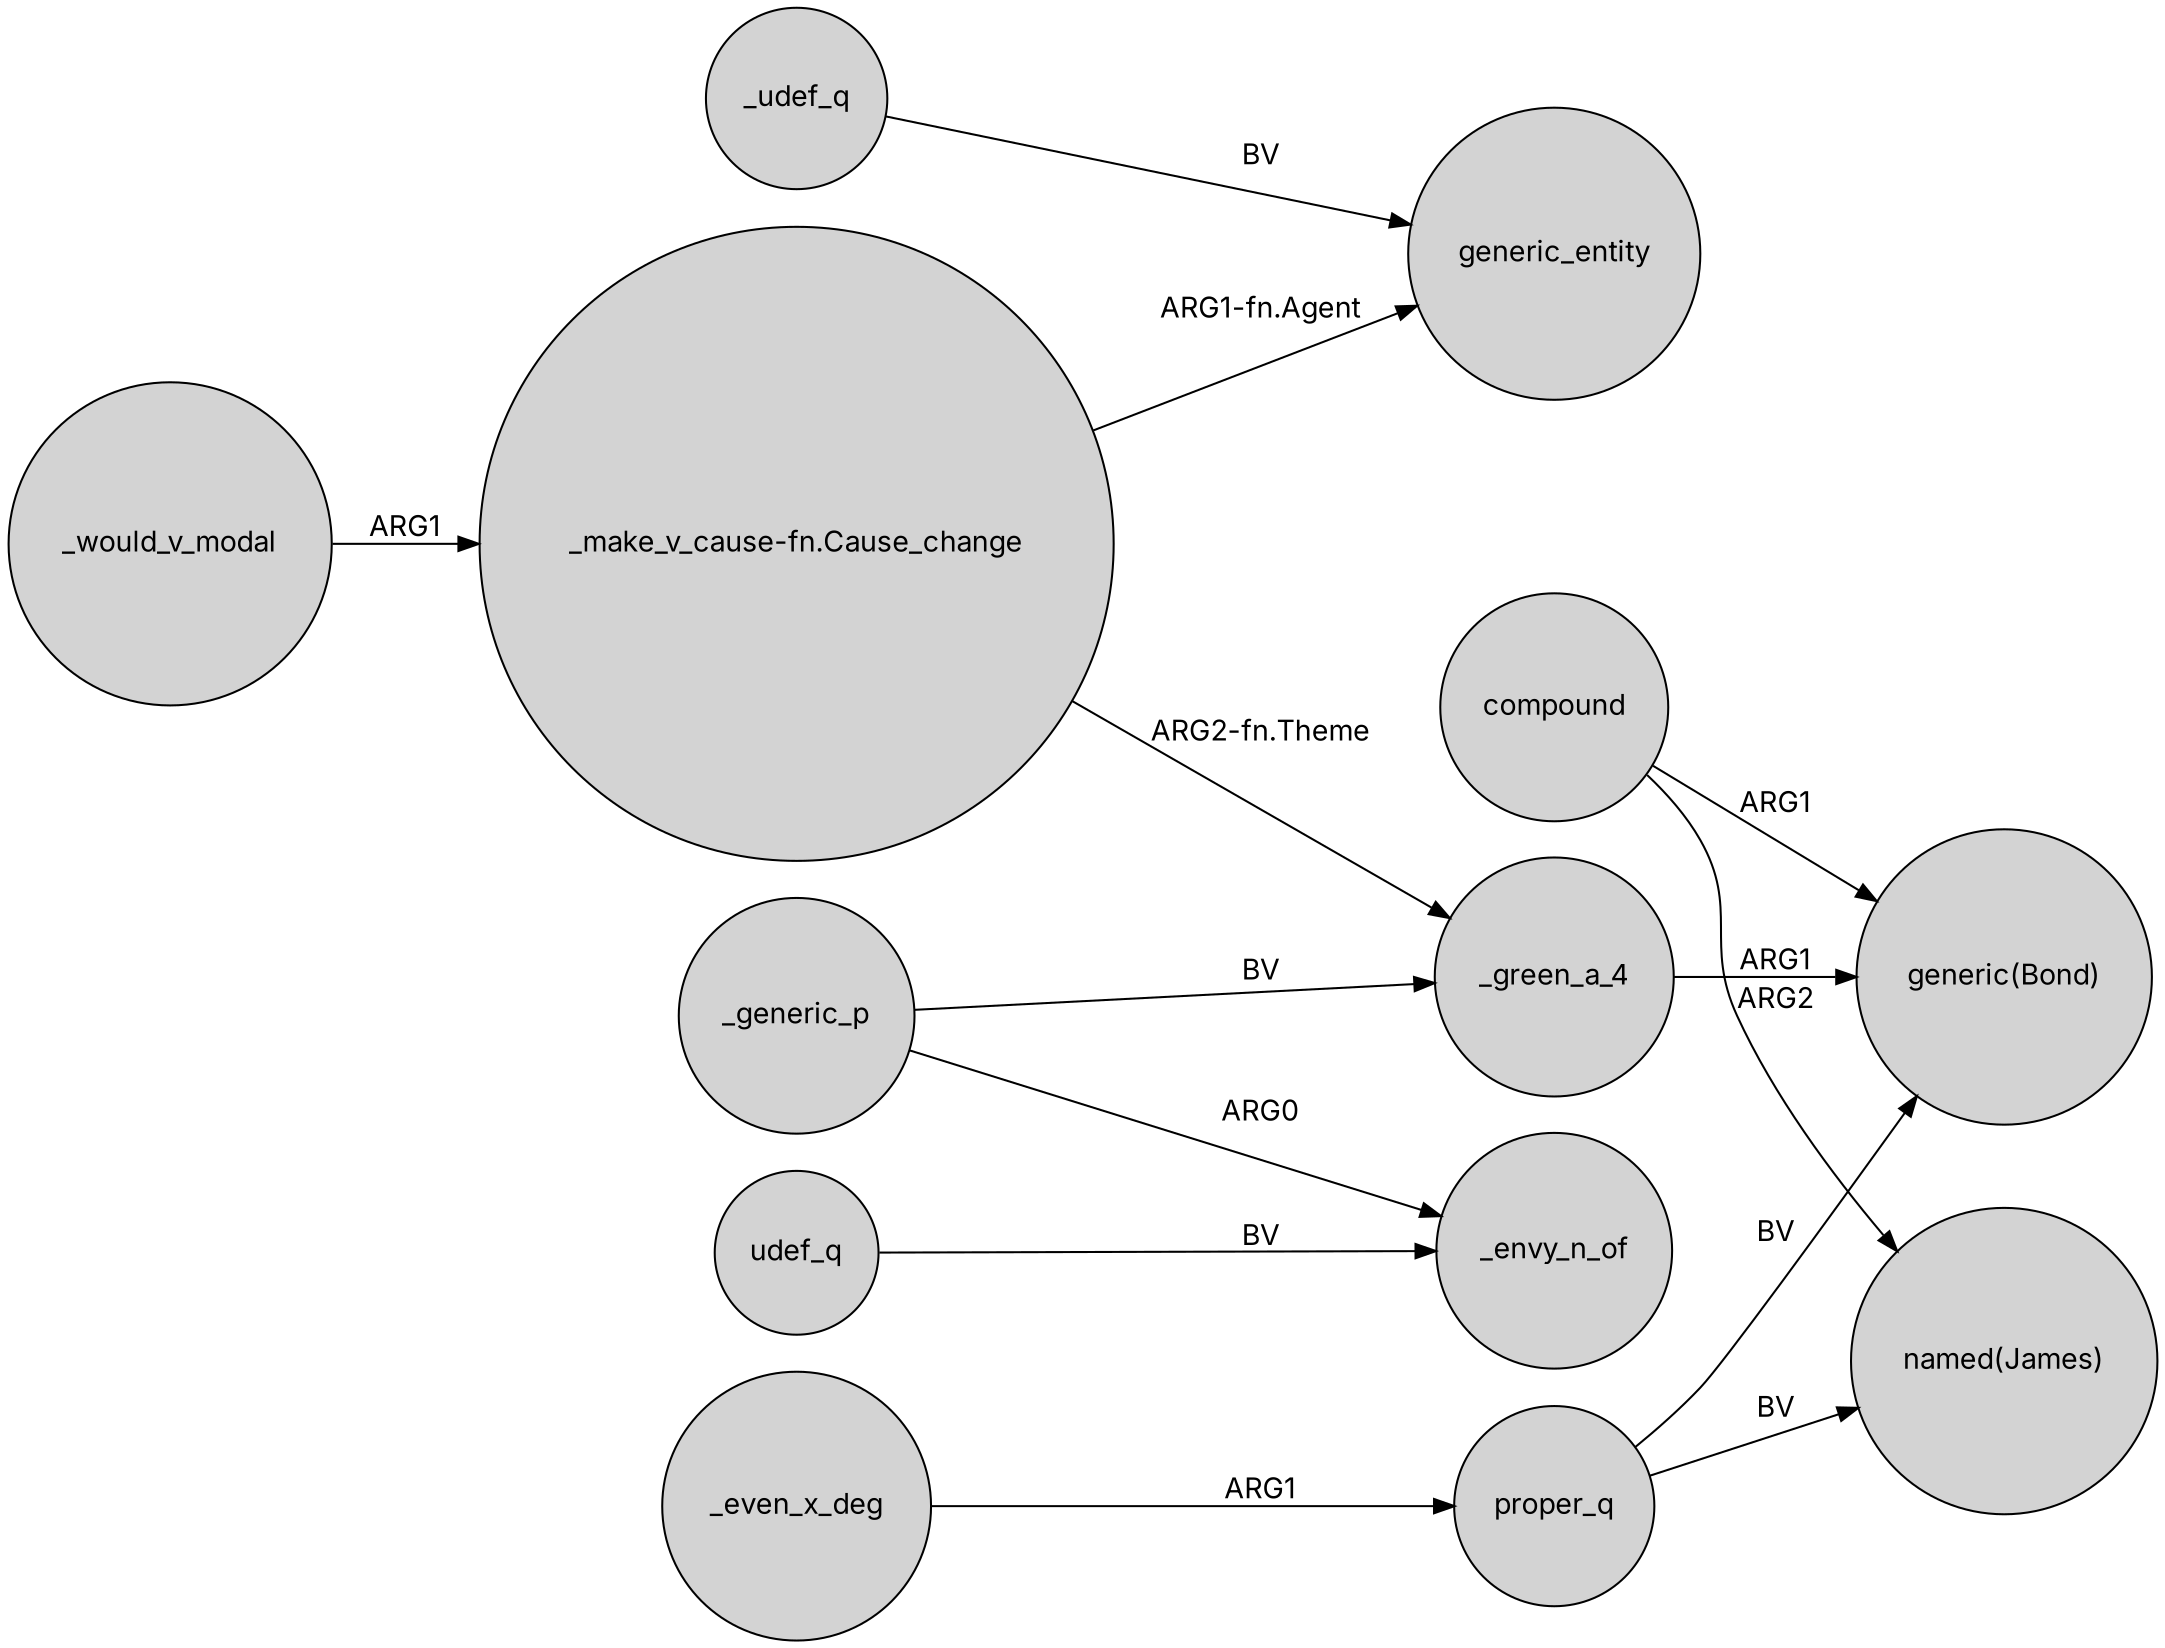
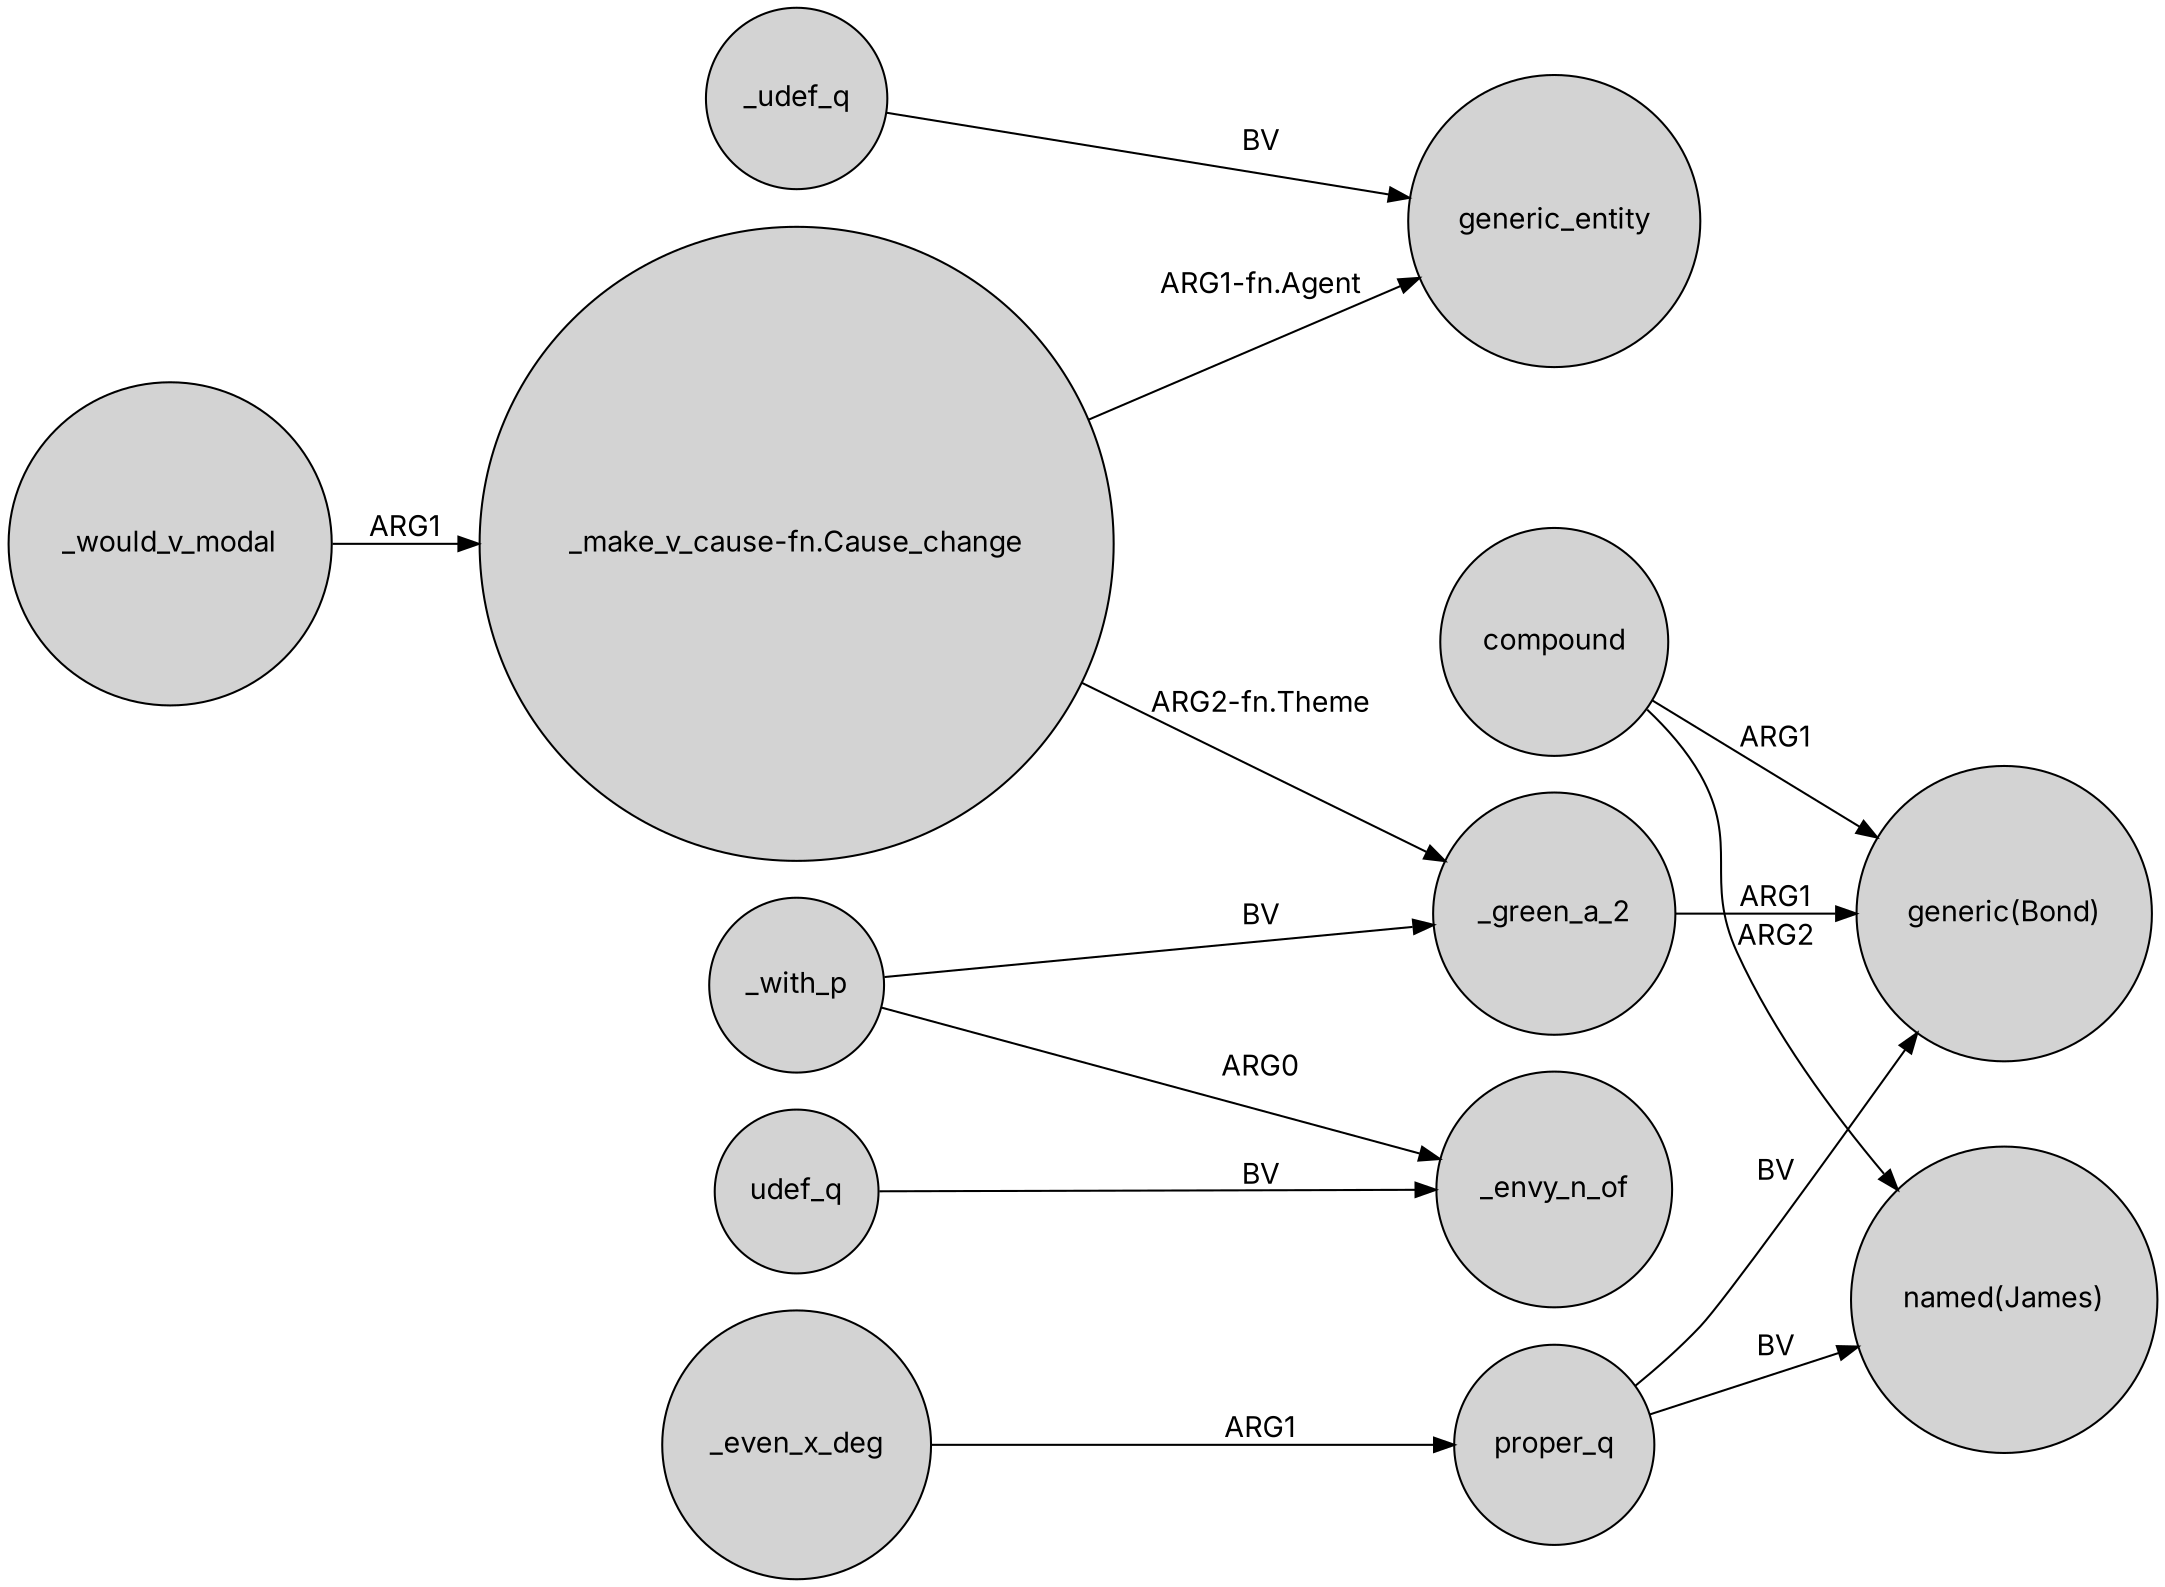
node "_green_a_4": label "_green_a_4" -> "_green_a_2"
node "_generic_p": label "_generic_p" -> "_with_p"
